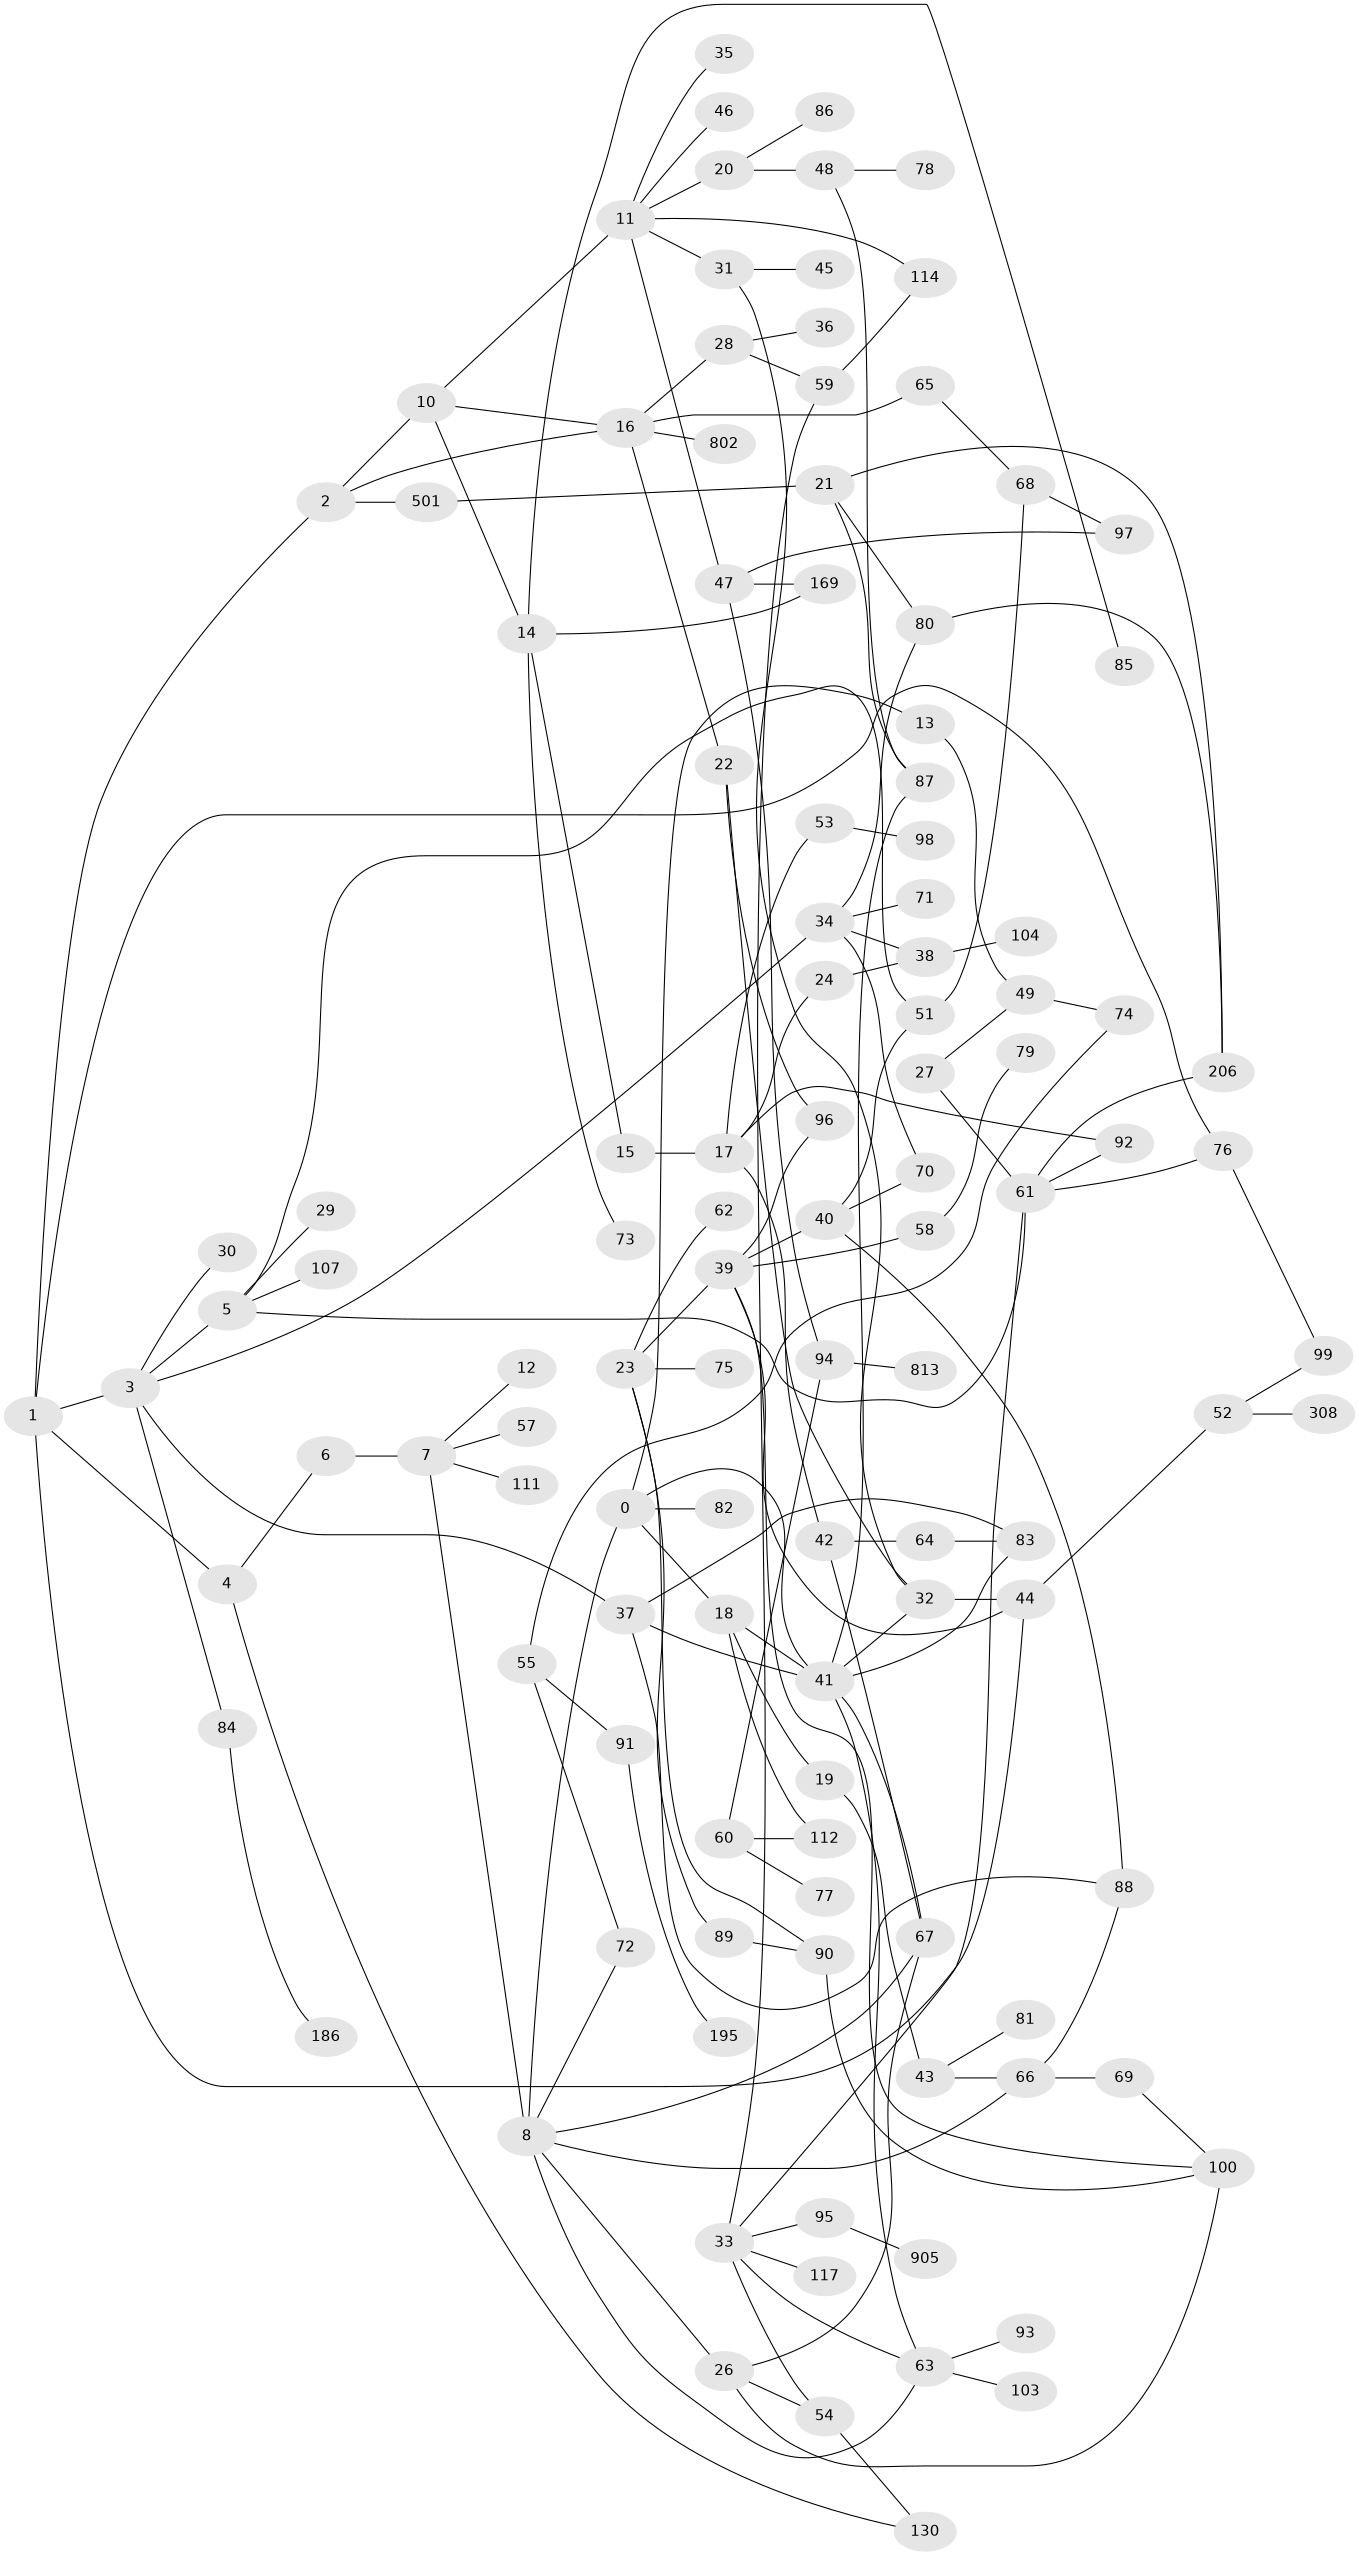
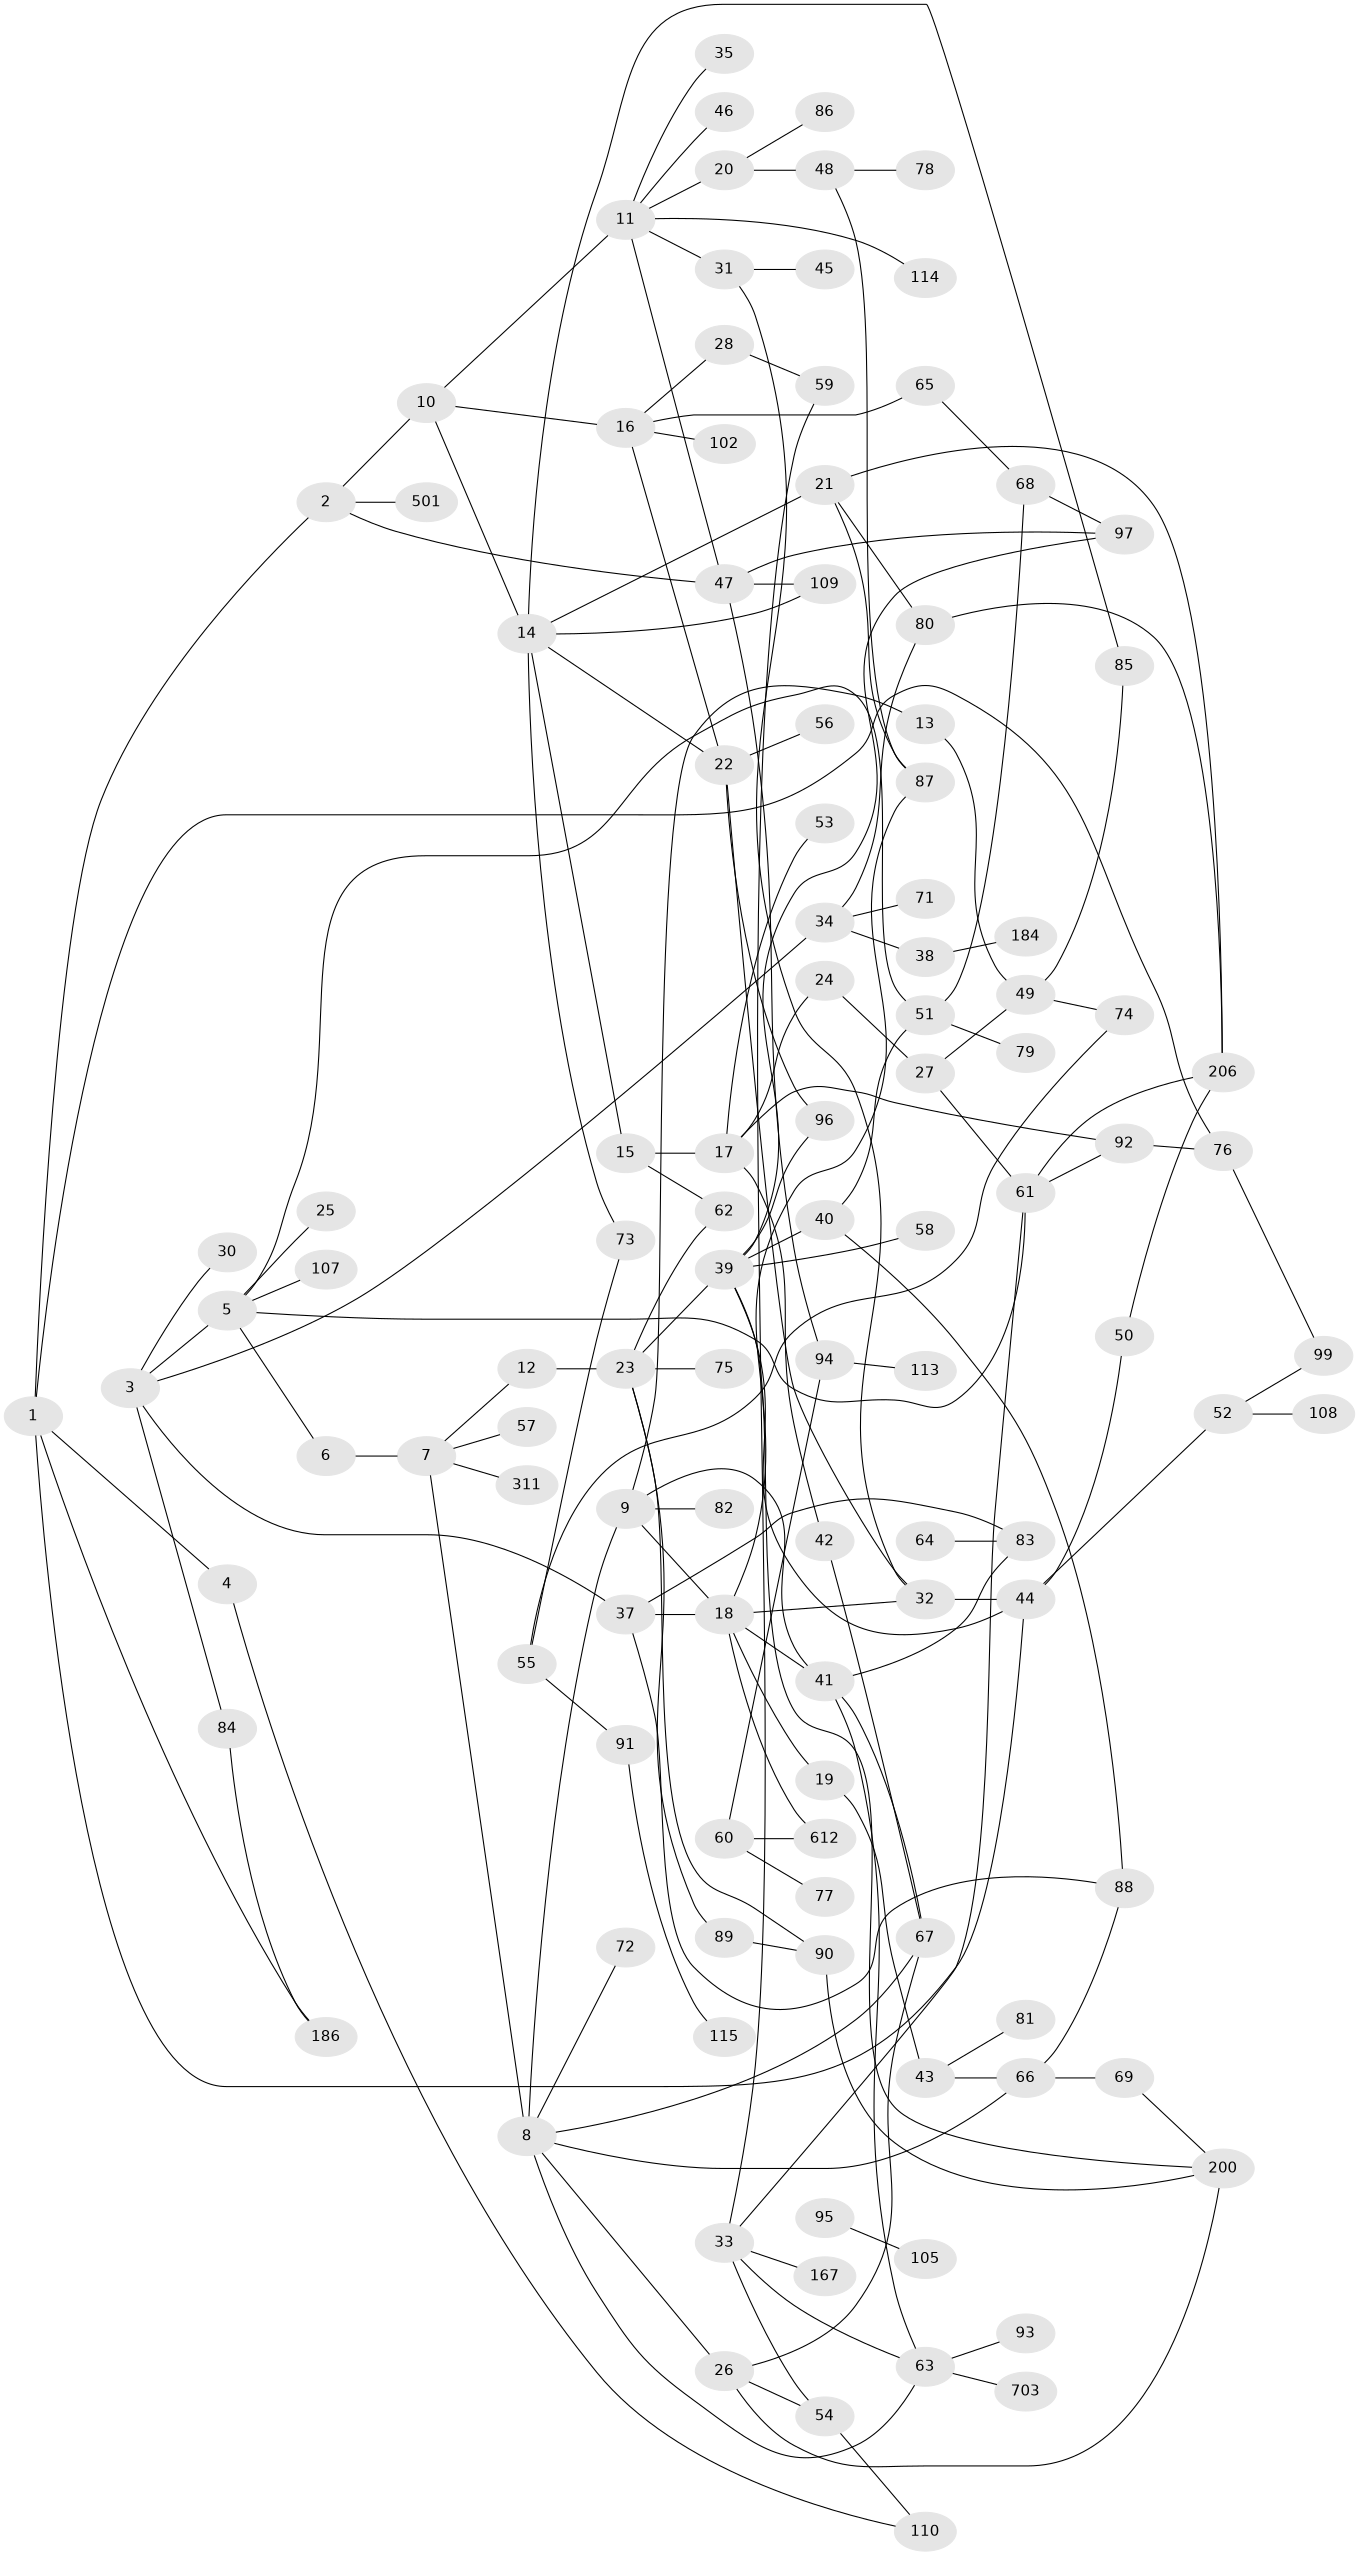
node "36": removed
edge "114" -- "59": removed
node "802": label "802" -> "102"
edge "16" -- "2": now "47" -- "2"
edge "21" -- "501": now "21" -- "14"
node "169": label "169" -> "109"
edge "14" -- "22": added
node "56": added
edge "85" -- "49": added
edge "97" -- "39": added
node "98": removed
node "104": label "104" -> "184"
edge "38" -- "24": now "27" -- "24"
edge "79" -- "58": now "79" -- "51"
node "70": removed
edge "76" -- "61": now "76" -- "92"
edge "15" -- "62": added
node "29": label "29" -> "25"
edge "87" -- "41": now "87" -- "18"
node "50": added
edge "12" -- "23": added
node "813": label "813" -> "113"
edge "3" -- "1": now "186" -- "1"
node "308": label "308" -> "108"
node "111": label "111" -> "311"
node "0": label "0" -> "9"
edge "6" -- "4": now "6" -- "5"
edge "42" -- "64": removed
edge "32" -- "41": now "32" -- "18"
edge "37" -- "41": now "37" -- "18"
edge "55" -- "72": now "55" -- "73"
node "112": label "112" -> "612"
node "195": label "195" -> "115"
node "100": label "100" -> "200"
edge "95" -- "33": removed
node "905": label "905" -> "105"
node "117": label "117" -> "167"
node "103": label "103" -> "703"
node "130": label "130" -> "110"
